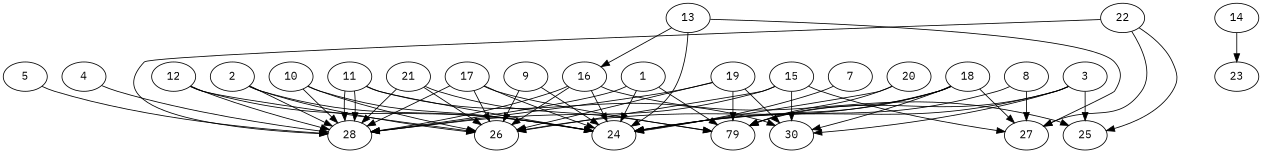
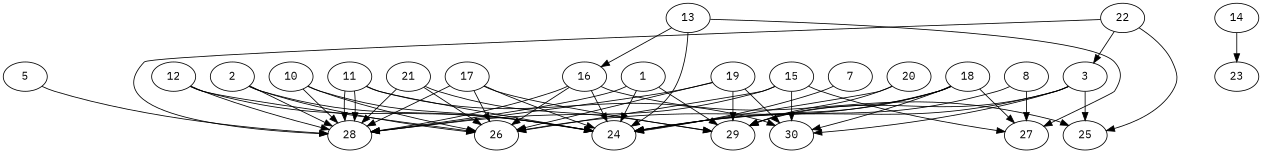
node "4": removed
node "9": removed
edge "22" -> "27": now "22" -> "3"
node "79": label "79" -> "29"
